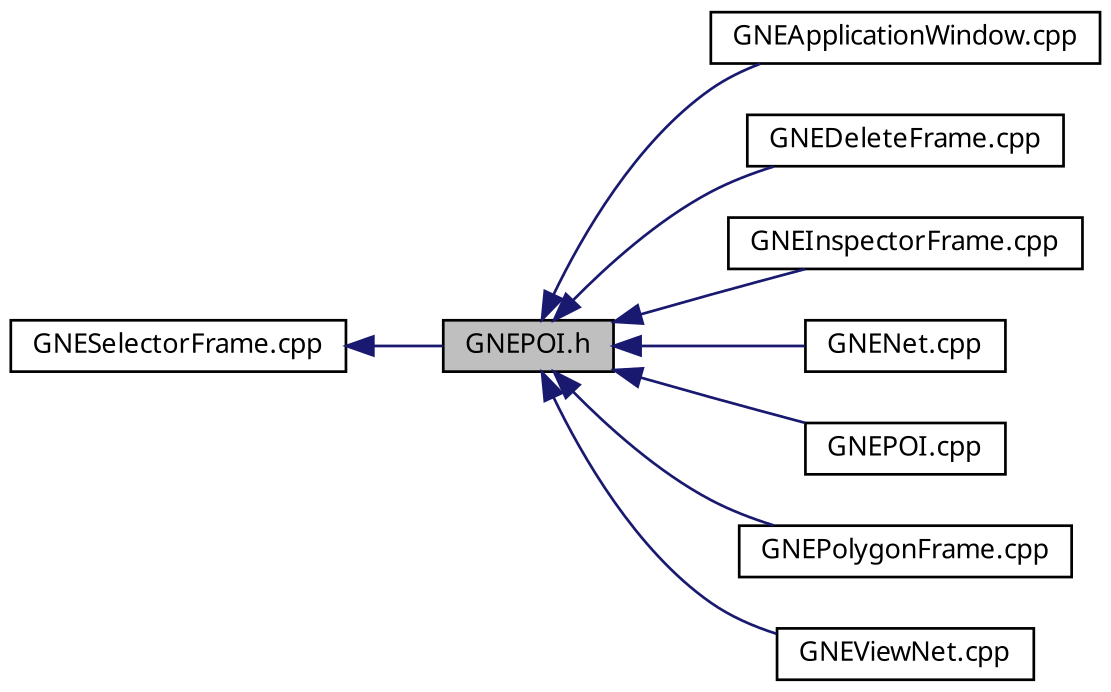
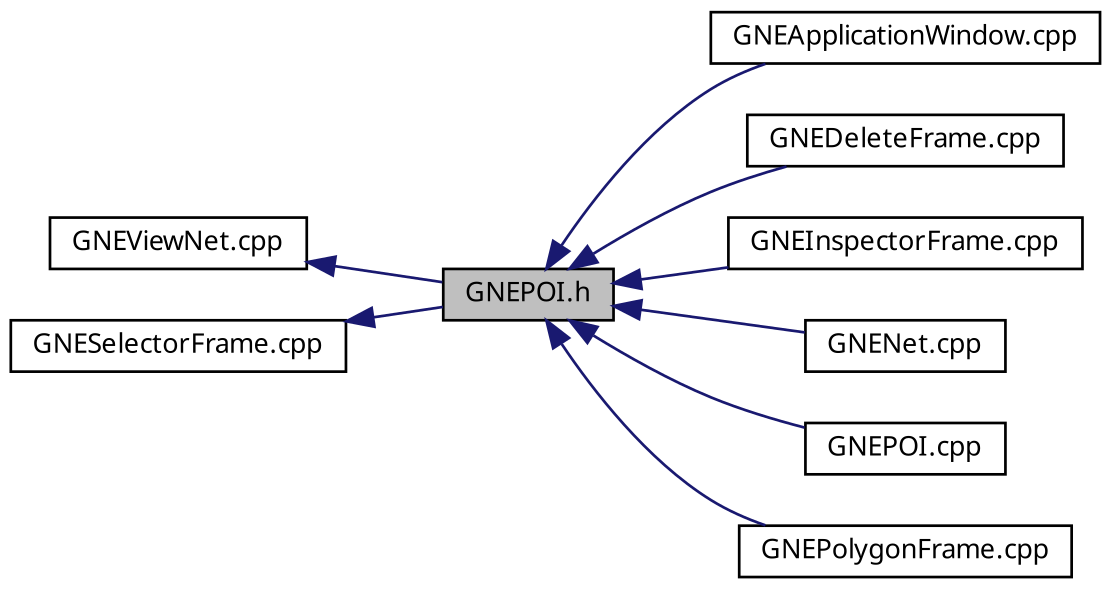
edge "GNEViewNet.cpp" -> "GNEPOI.h": reversed
